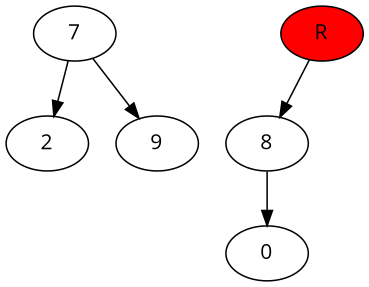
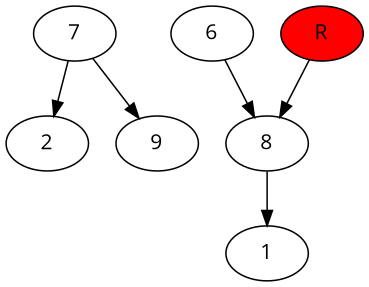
node "6": added
node "0": label "0" -> "1"
